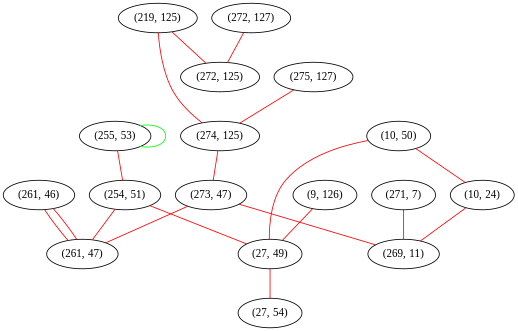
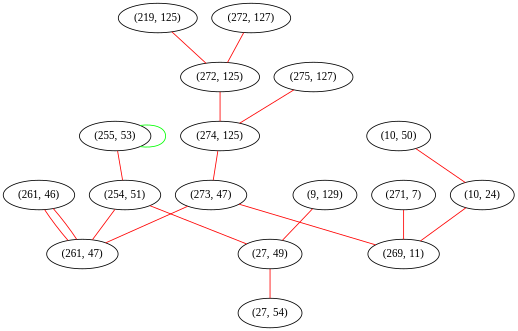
edge "(219, 125)" -- "(274, 125)": now "(272, 125)" -- "(274, 125)"
edge "(10, 50)" -- "(27, 49)": removed
node "(9, 126)": label "(9, 126)" -> "(9, 129)"
